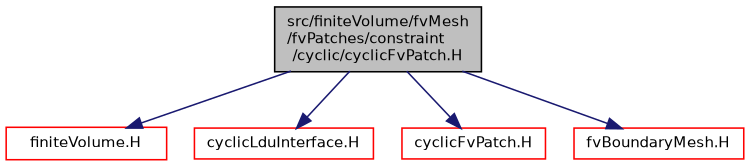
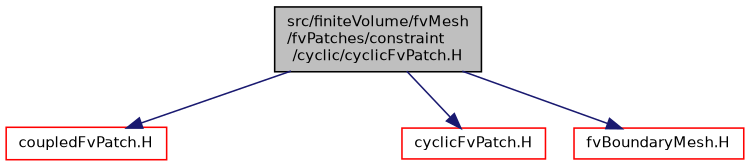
node "finiteVolume.H": label "finiteVolume.H" -> "coupledFvPatch.H"
node "cyclicLduInterface.H": removed
